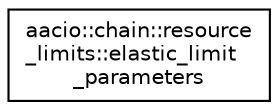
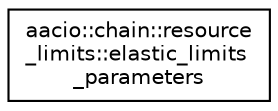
node "aacio::chain::resource _limits::elastic_limit _parameters": label "aacio::chain::resource _limits::elastic_limit _parameters" -> "aacio::chain::resource _limits::elastic_limits _parameters"
